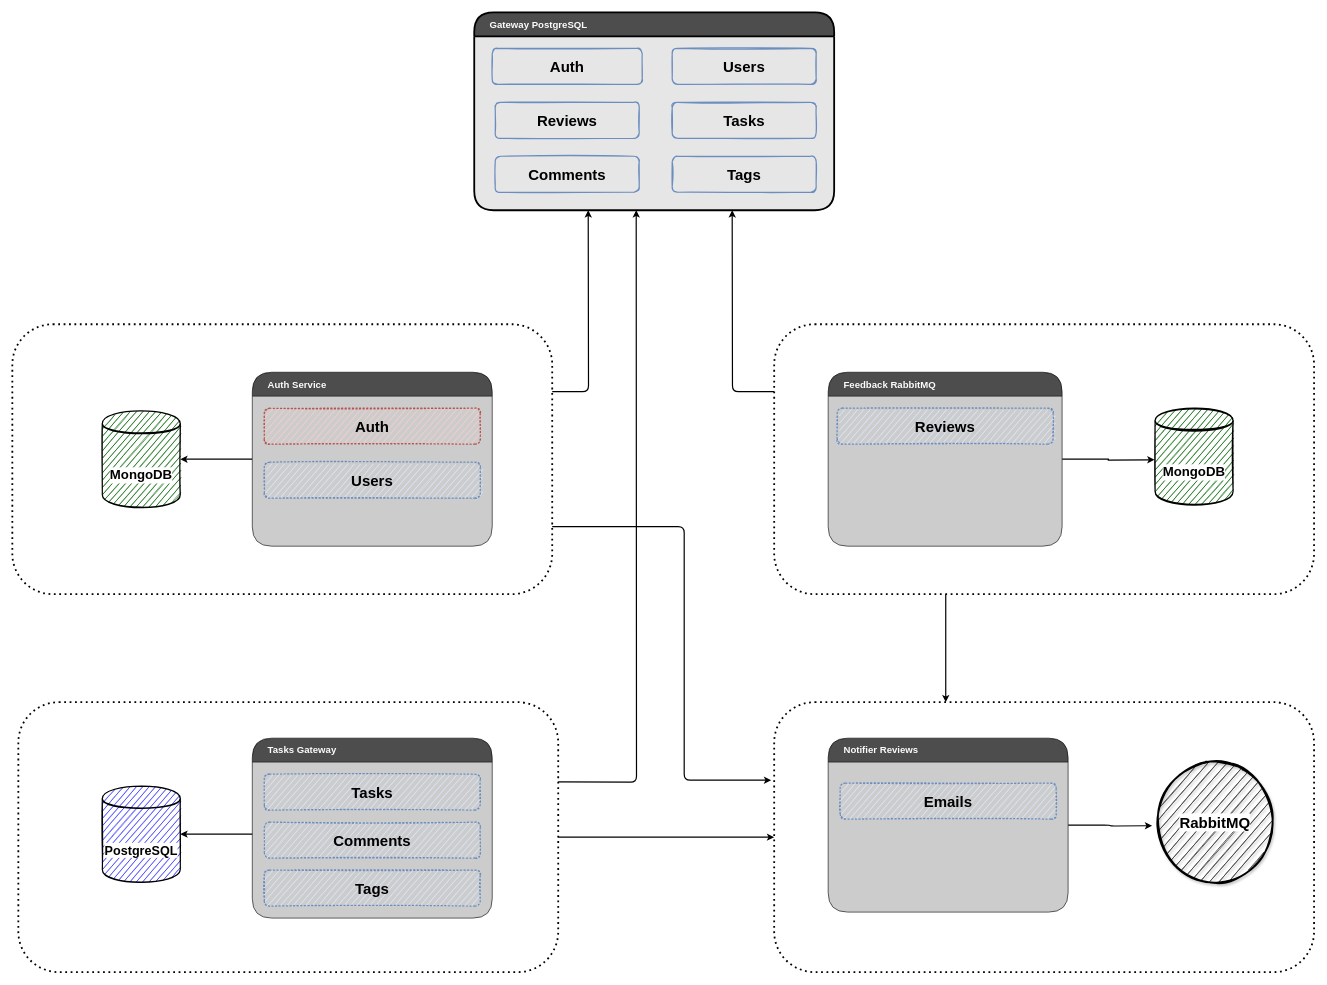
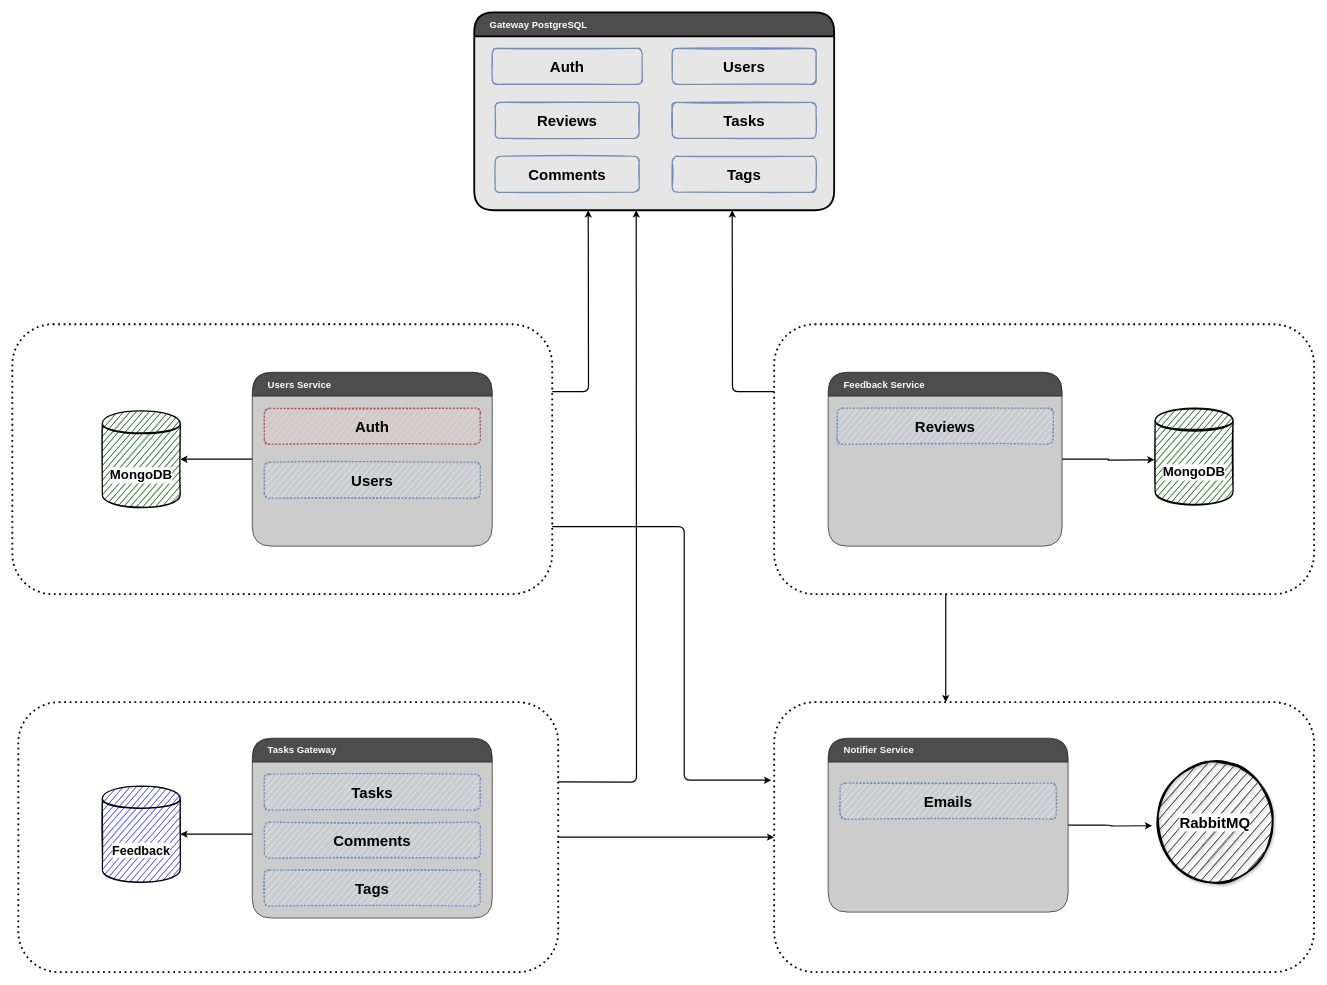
node "Auth Service": label "Auth Service" -> "Users Service"
node "Feedback RabbitMQ": label "Feedback RabbitMQ" -> "Feedback Service"
node "Notifier Reviews": label "Notifier Reviews" -> "Notifier Service"
node "PostgreSQL": label "PostgreSQL" -> "Feedback"
